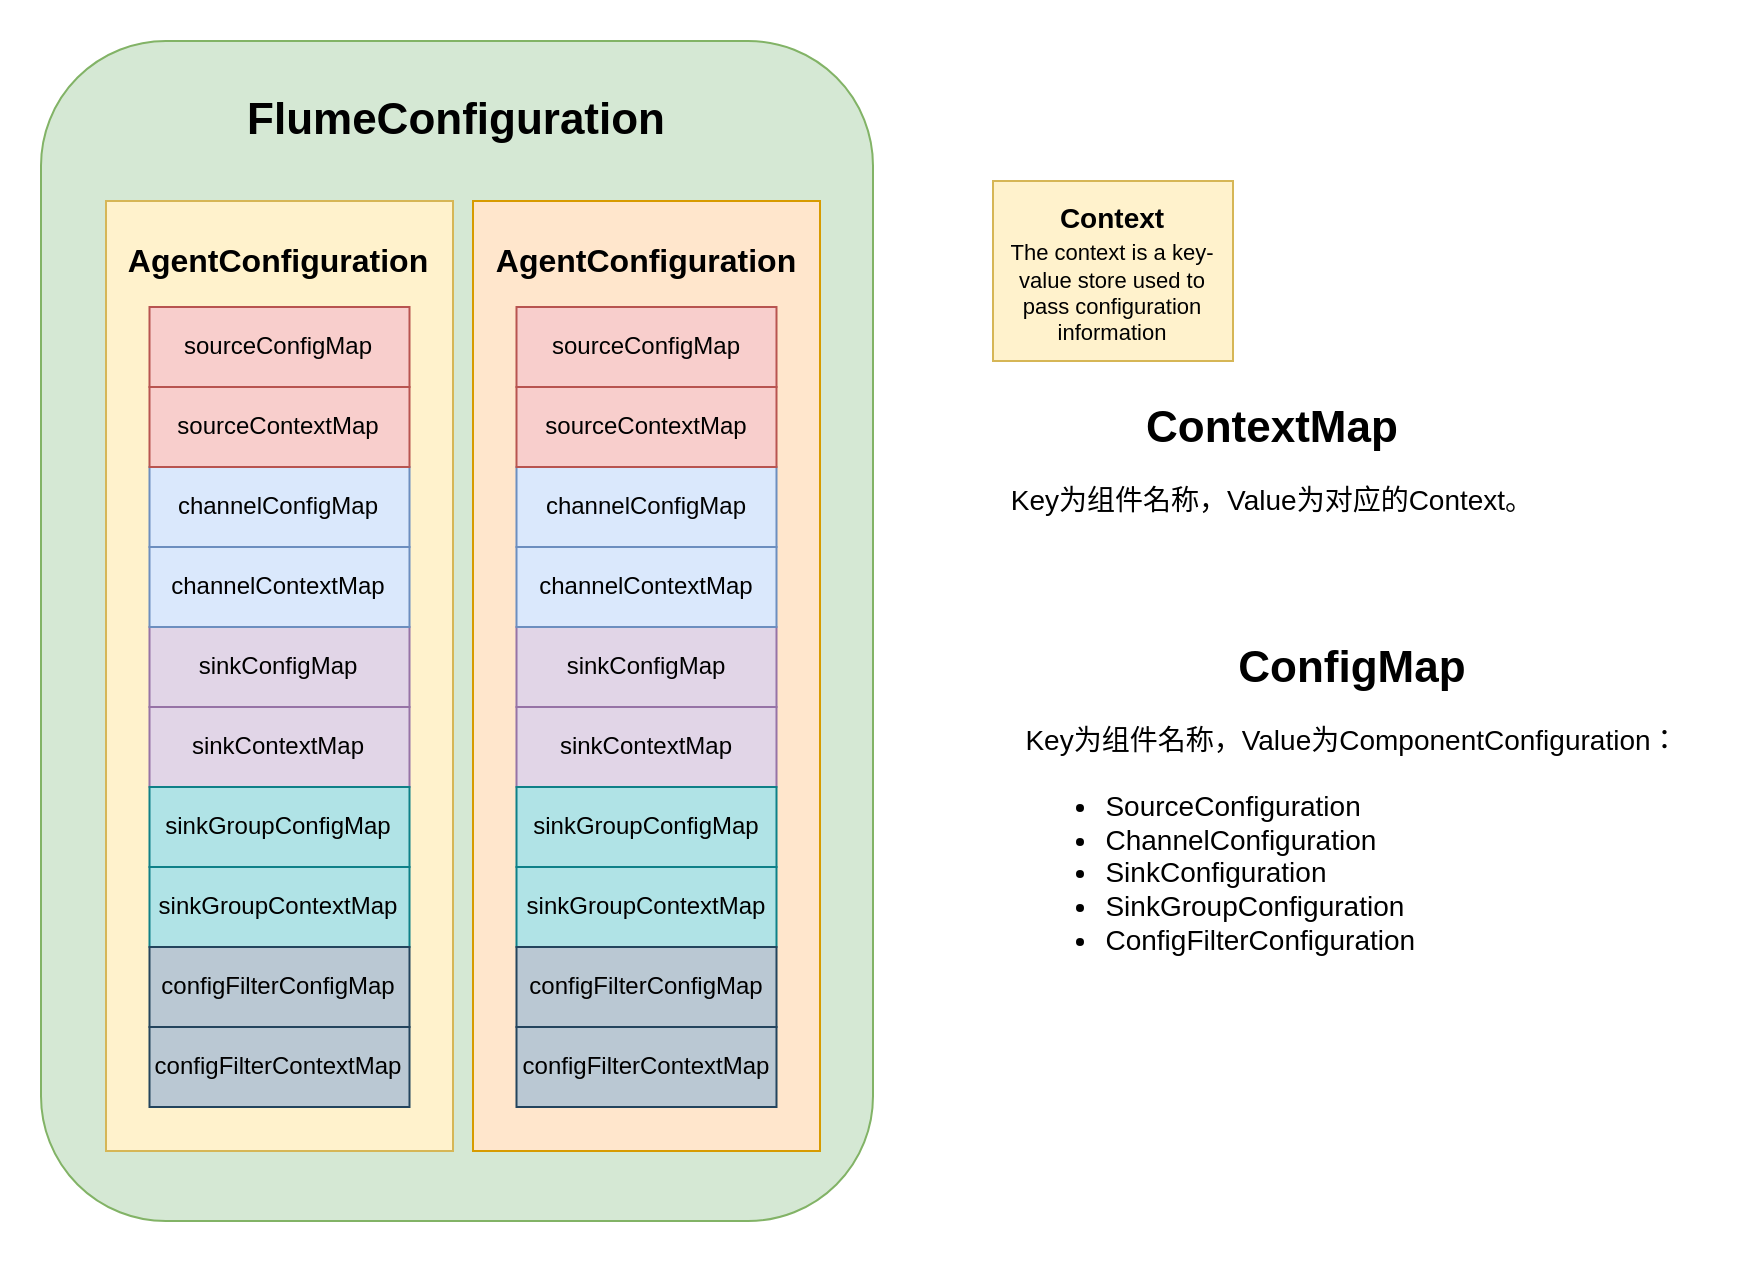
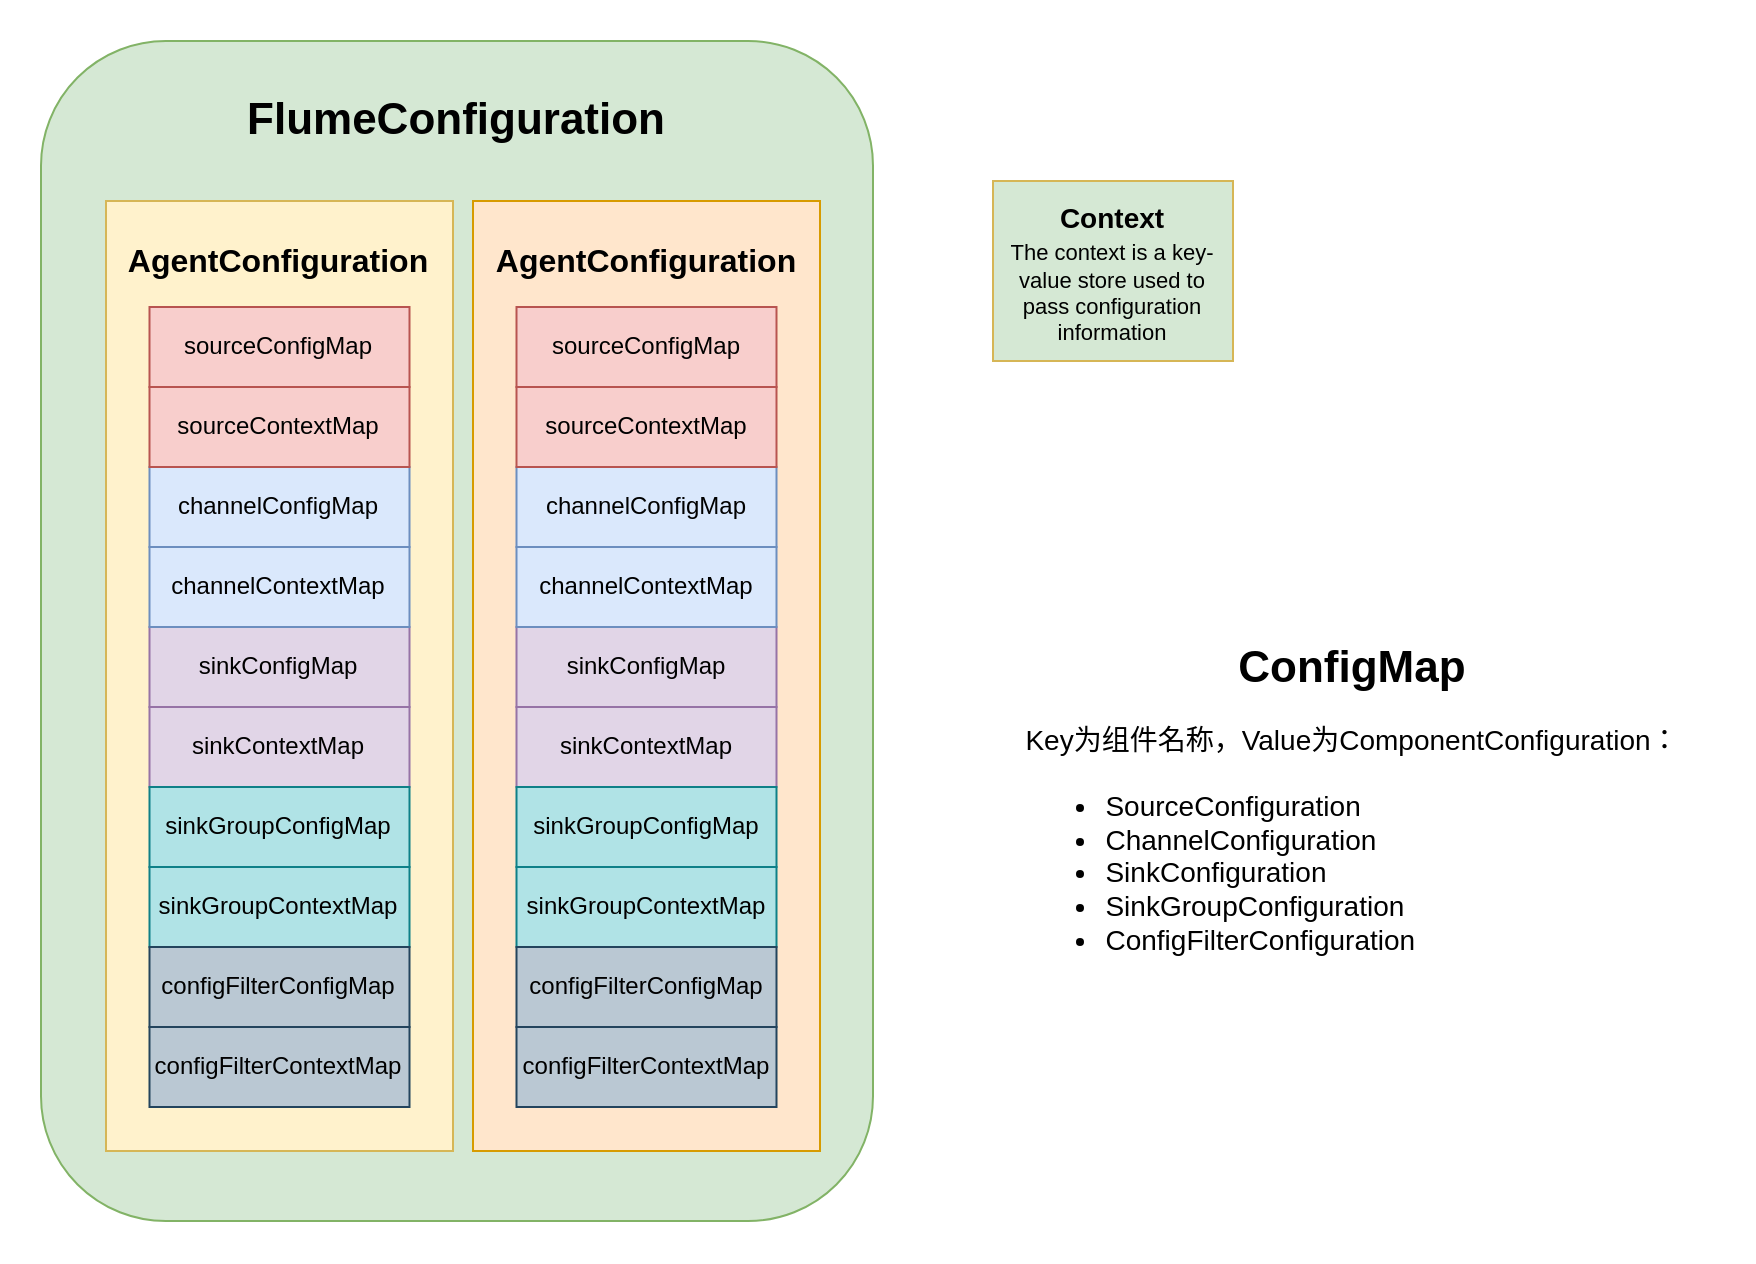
node "Context The context is a key-value store used to pass configuration information": fillcolor #fff2cc -> #d5e8d4
node "ContextMap Key为组件名称，Value为对应的Context。": removed
